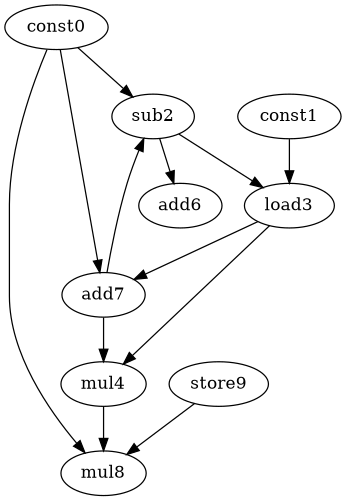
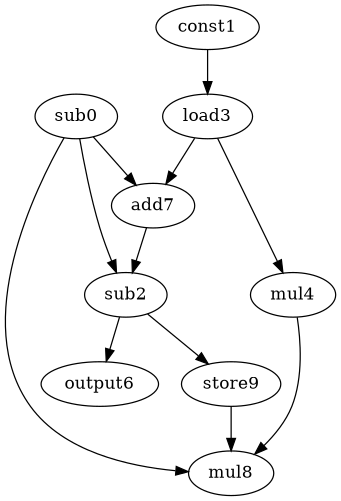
node "const0": label "const0" -> "sub0"
edge "sub2" -> "load3": now "sub2" -> "store9"
node "add6": label "add6" -> "output6"
edge "add7" -> "mul4": removed
